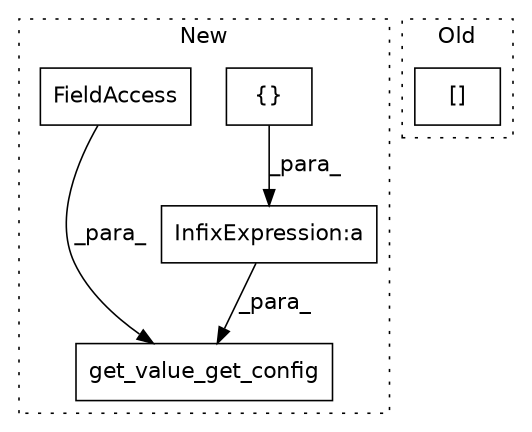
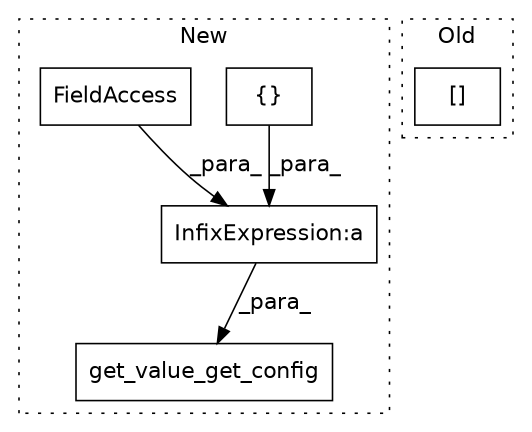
edge "FieldAccess" -> "get_value_get_config": now "FieldAccess" -> "InfixExpression:a"
